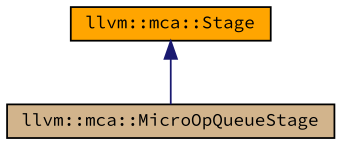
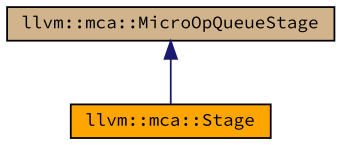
edge "llvm::mca::MicroOpQueueStage" -> "llvm::mca::Stage": reversed
